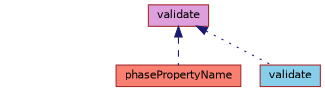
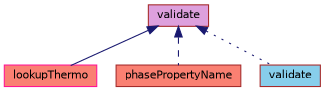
node "lookupThermo": added
